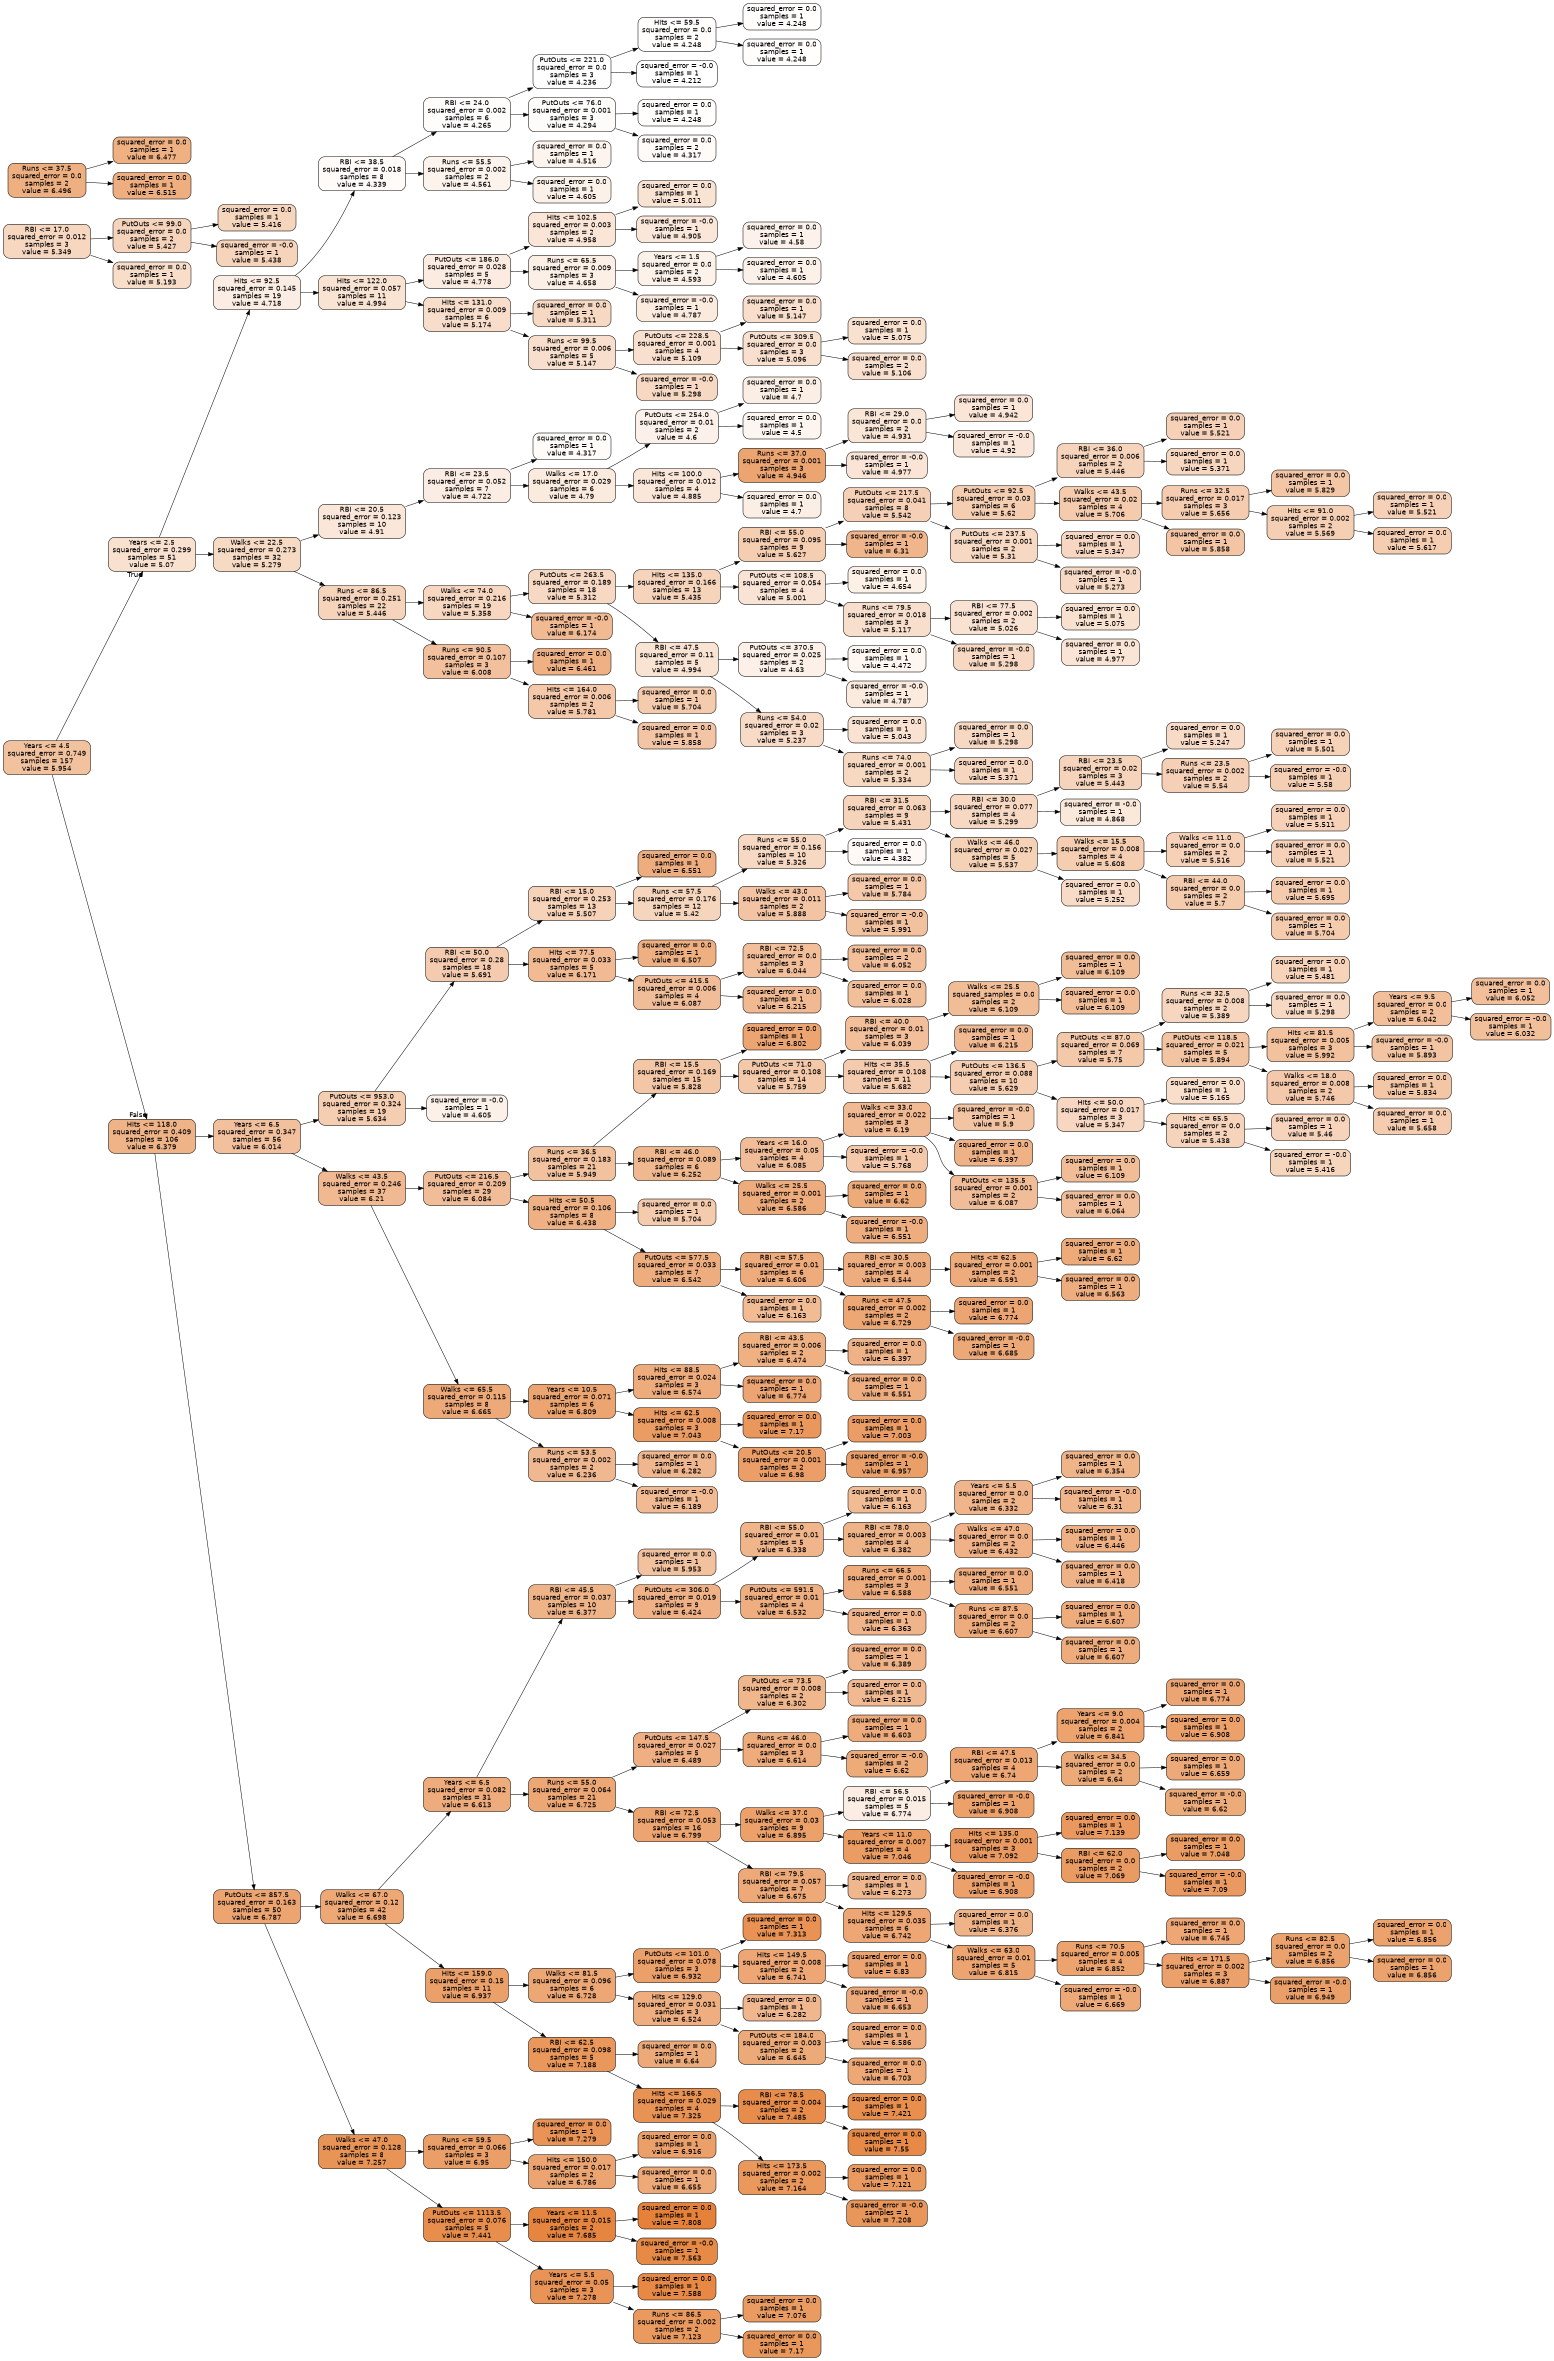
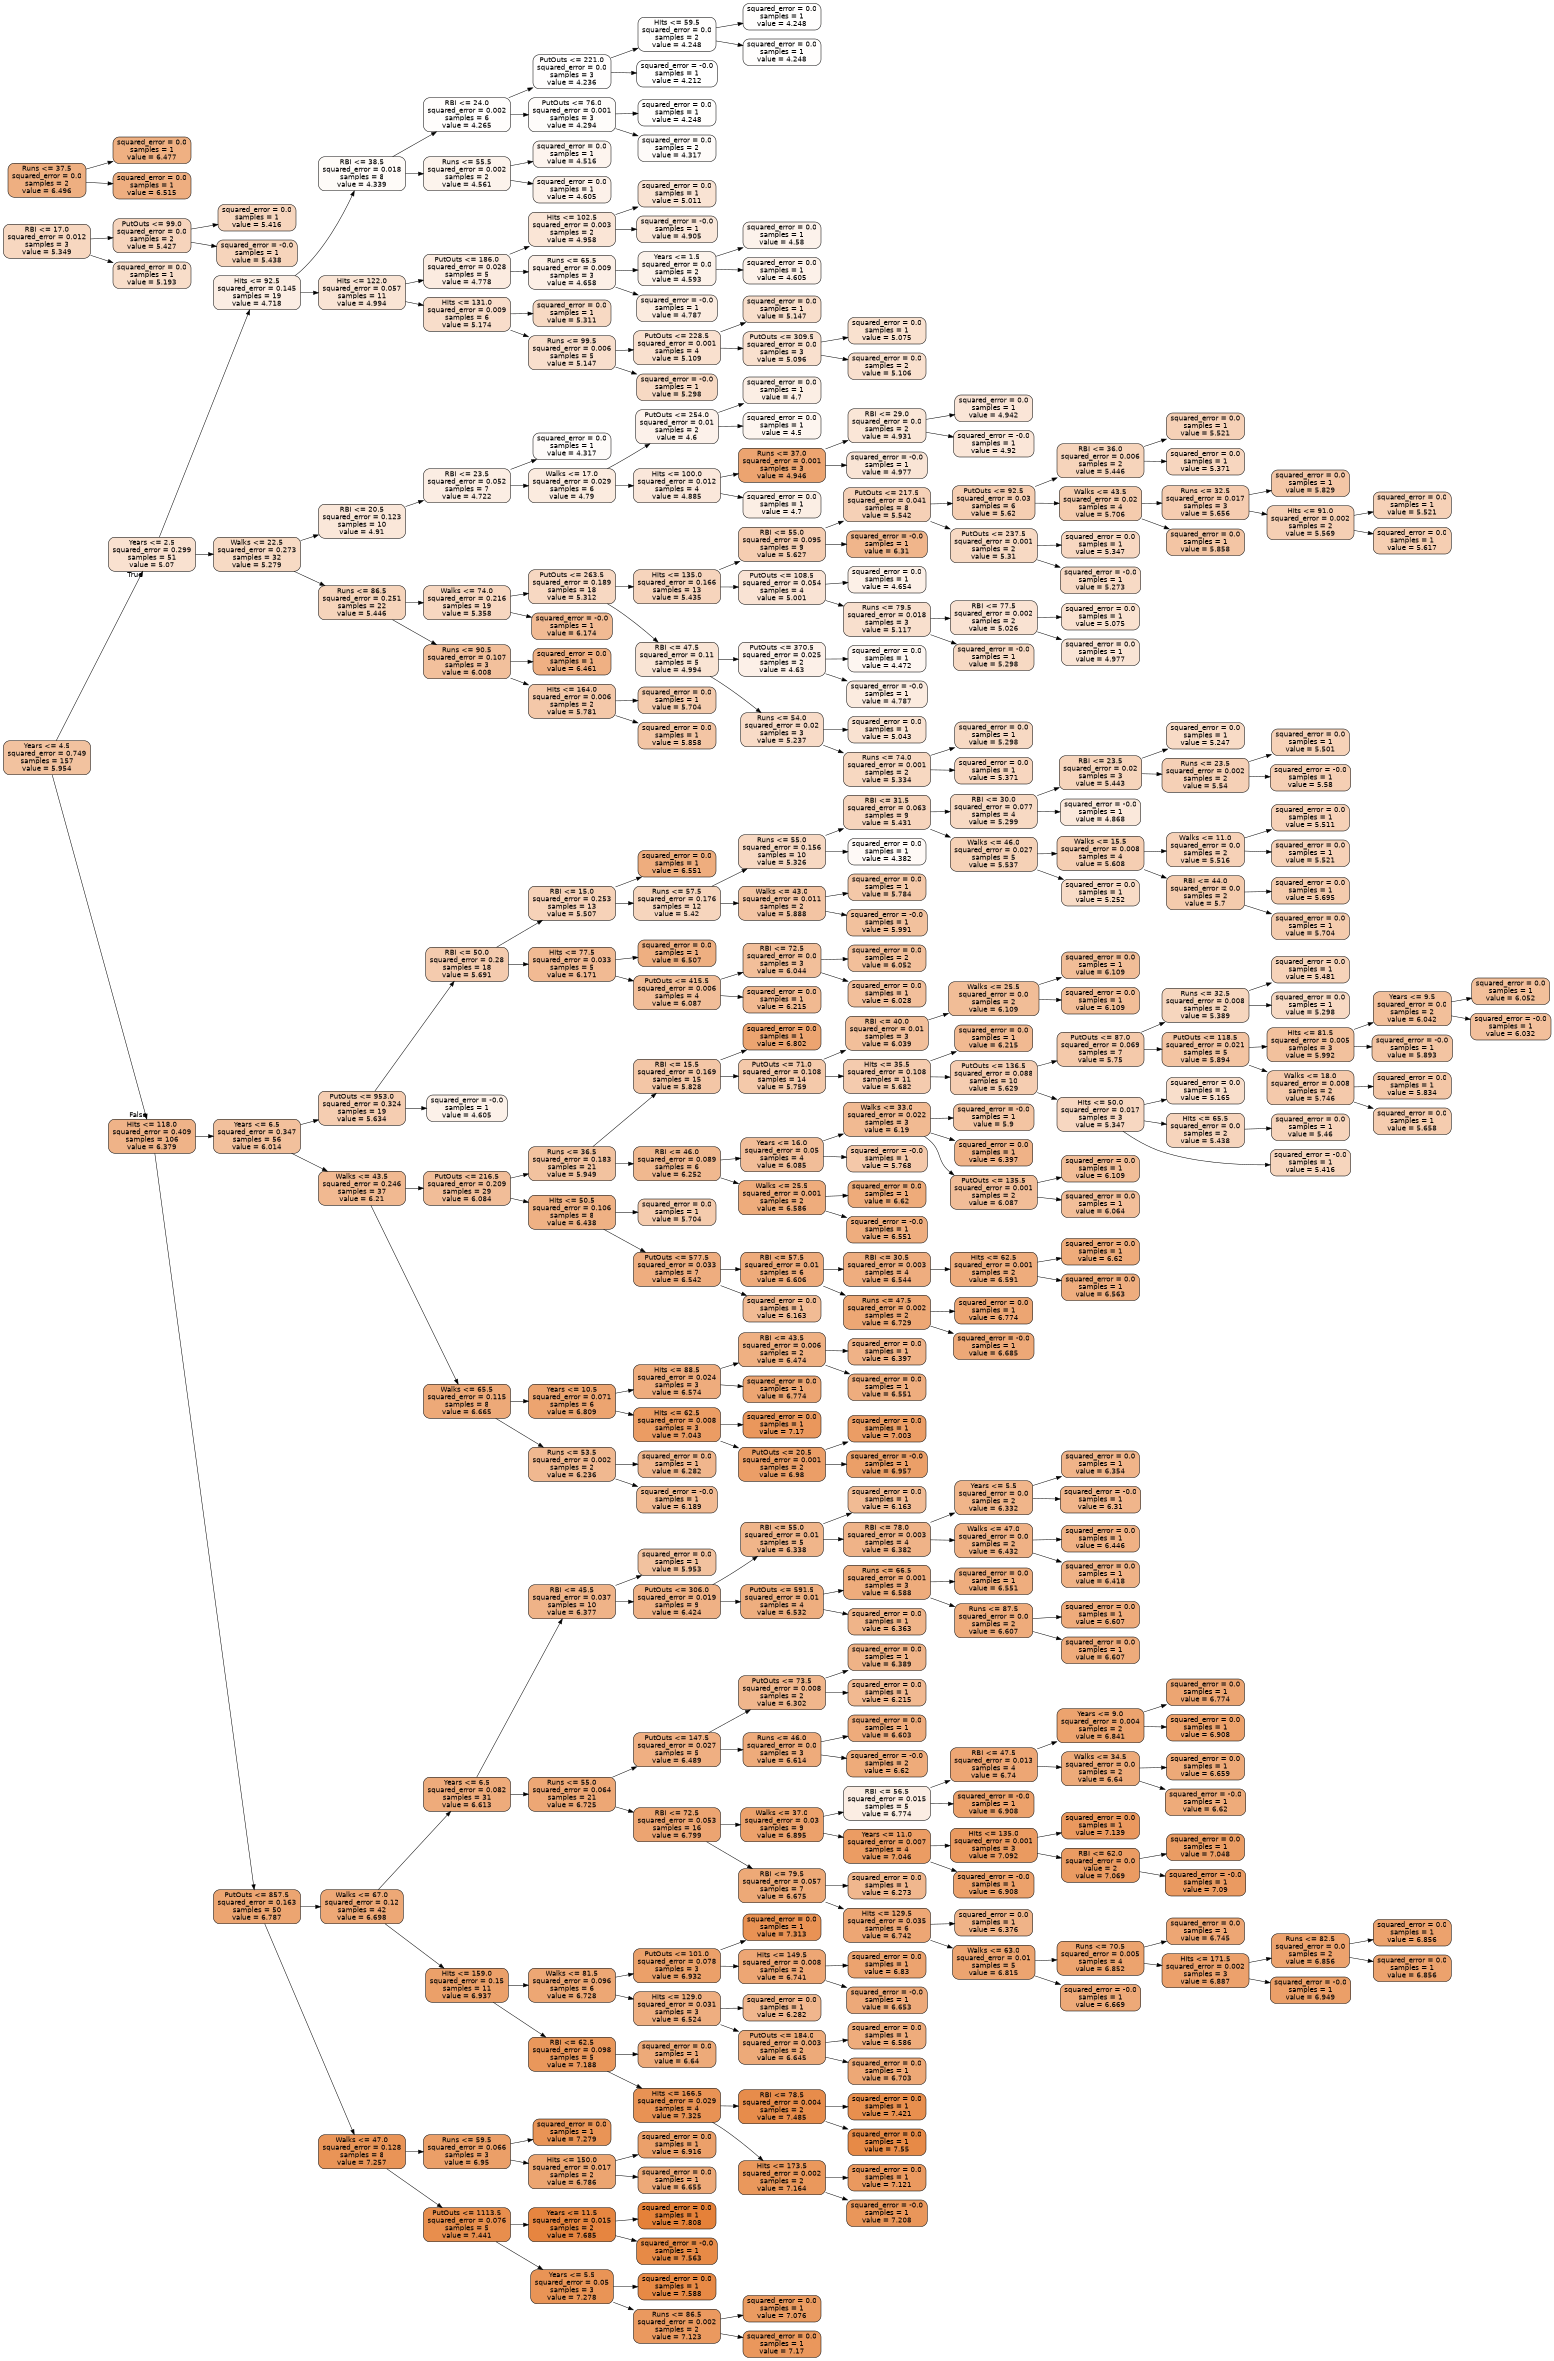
node "Walks <= 25.5 squared_samples = 0.0 samples = 2 value = 6.109": label "Walks <= 25.5 squared_samples = 0.0 samples = 2 value = 6.109" -> "Walks <= 25.5 squared_error = 0.0 samples = 2 value = 6.109"
edge "Hits <= 65.5 squared_error = 0.0 samples = 2 value = 5.438" -> "squared_error = -0.0 samples = 1 value = 5.416": now "Hits <= 50.0 squared_error = 0.017 samples = 3 value = 5.347" -> "squared_error = -0.0 samples = 1 value = 5.416"
node "RBI <= 62.0 squared_error = 0.0 samples = 2 value = 7.069": label "RBI <= 62.0 squared_error = 0.0 samples = 2 value = 7.069" -> "RBI <= 62.0 squared_error = 0.0 value = 2 value = 7.069"
